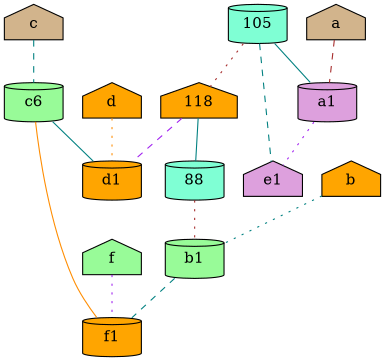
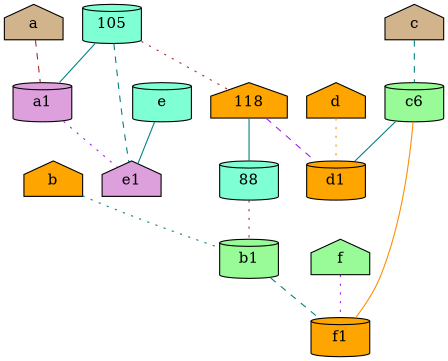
node "e": added
